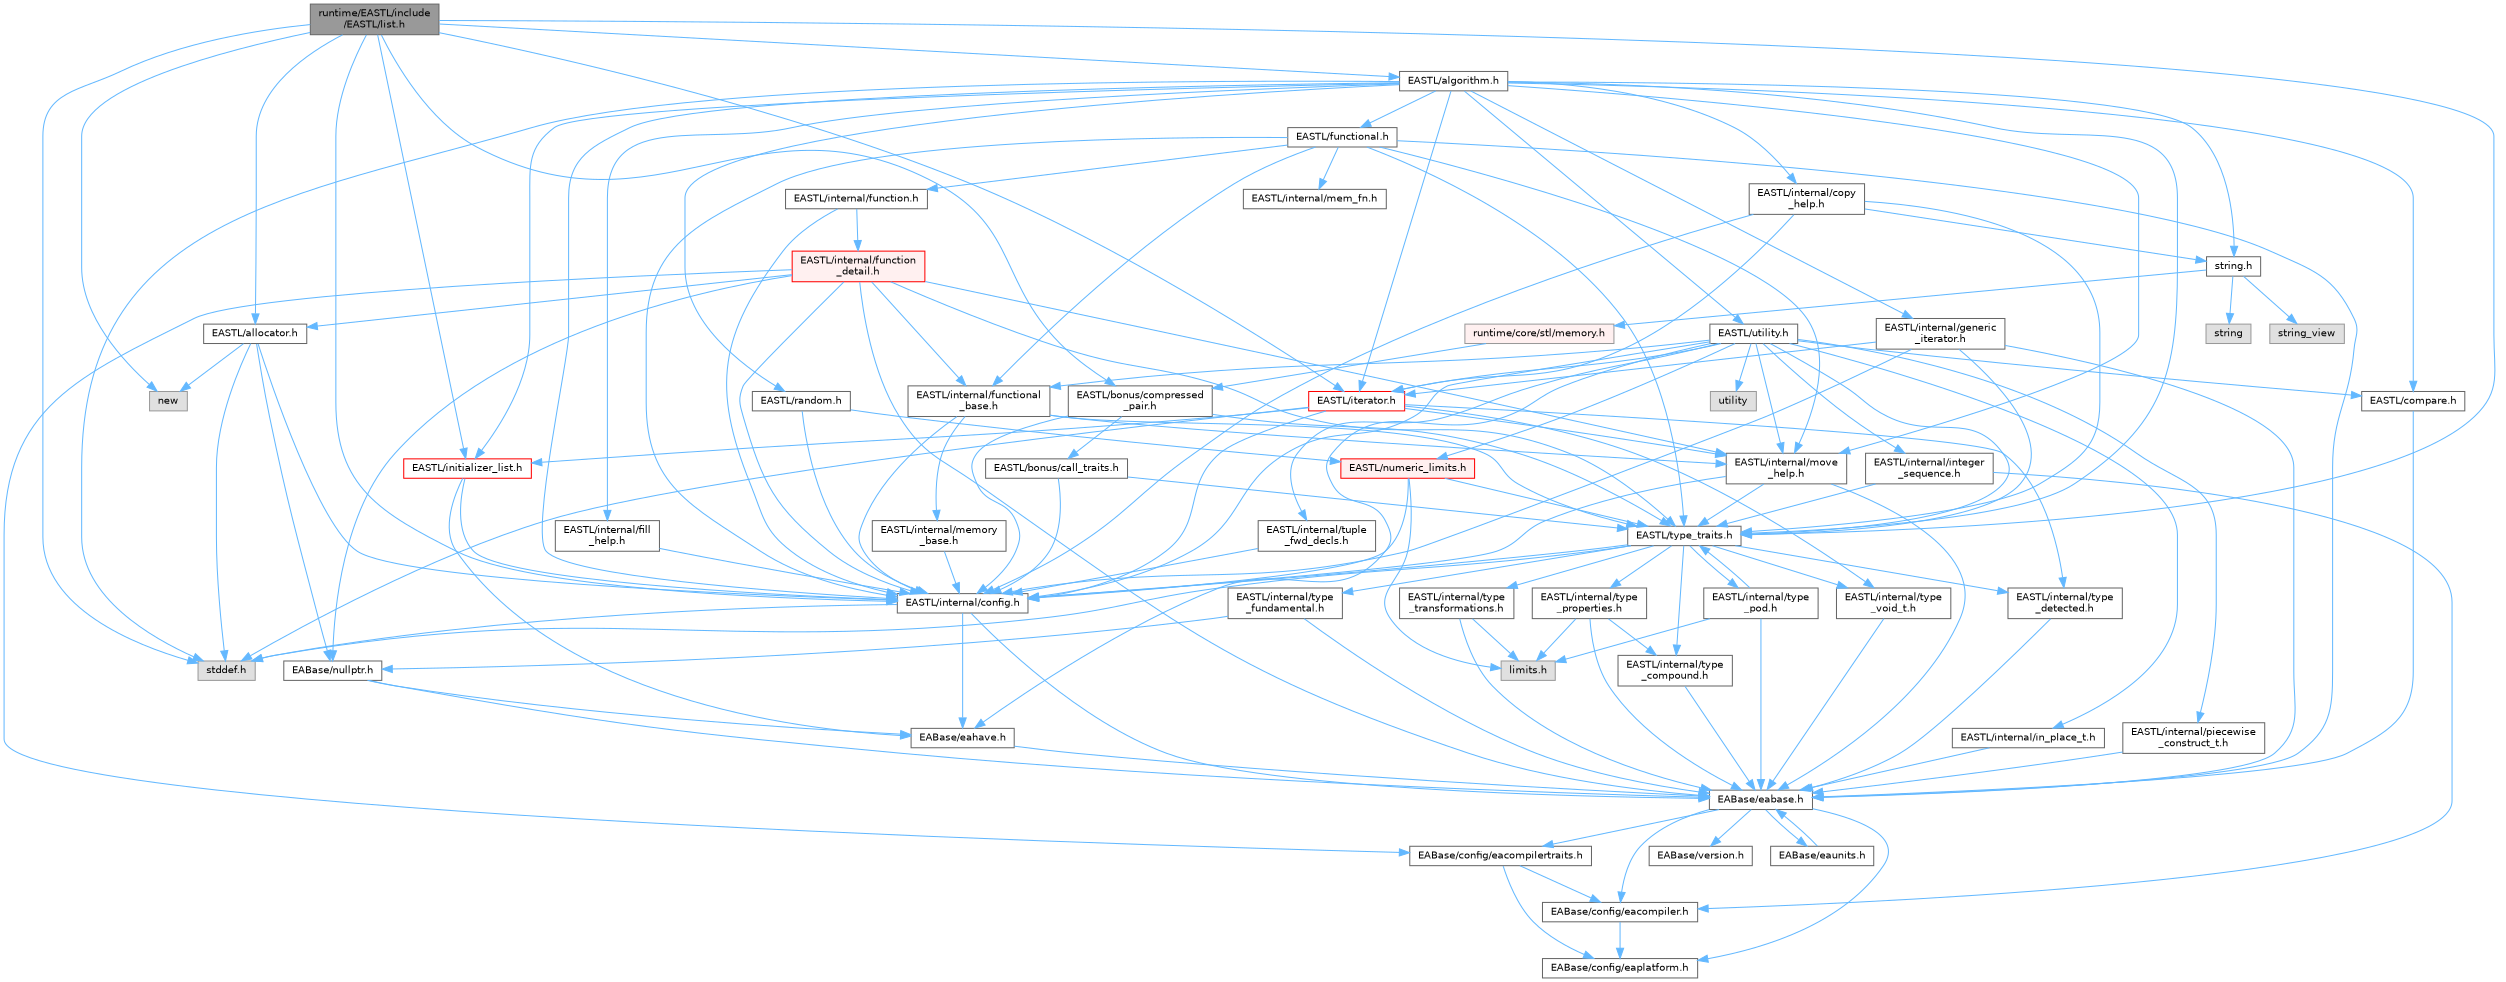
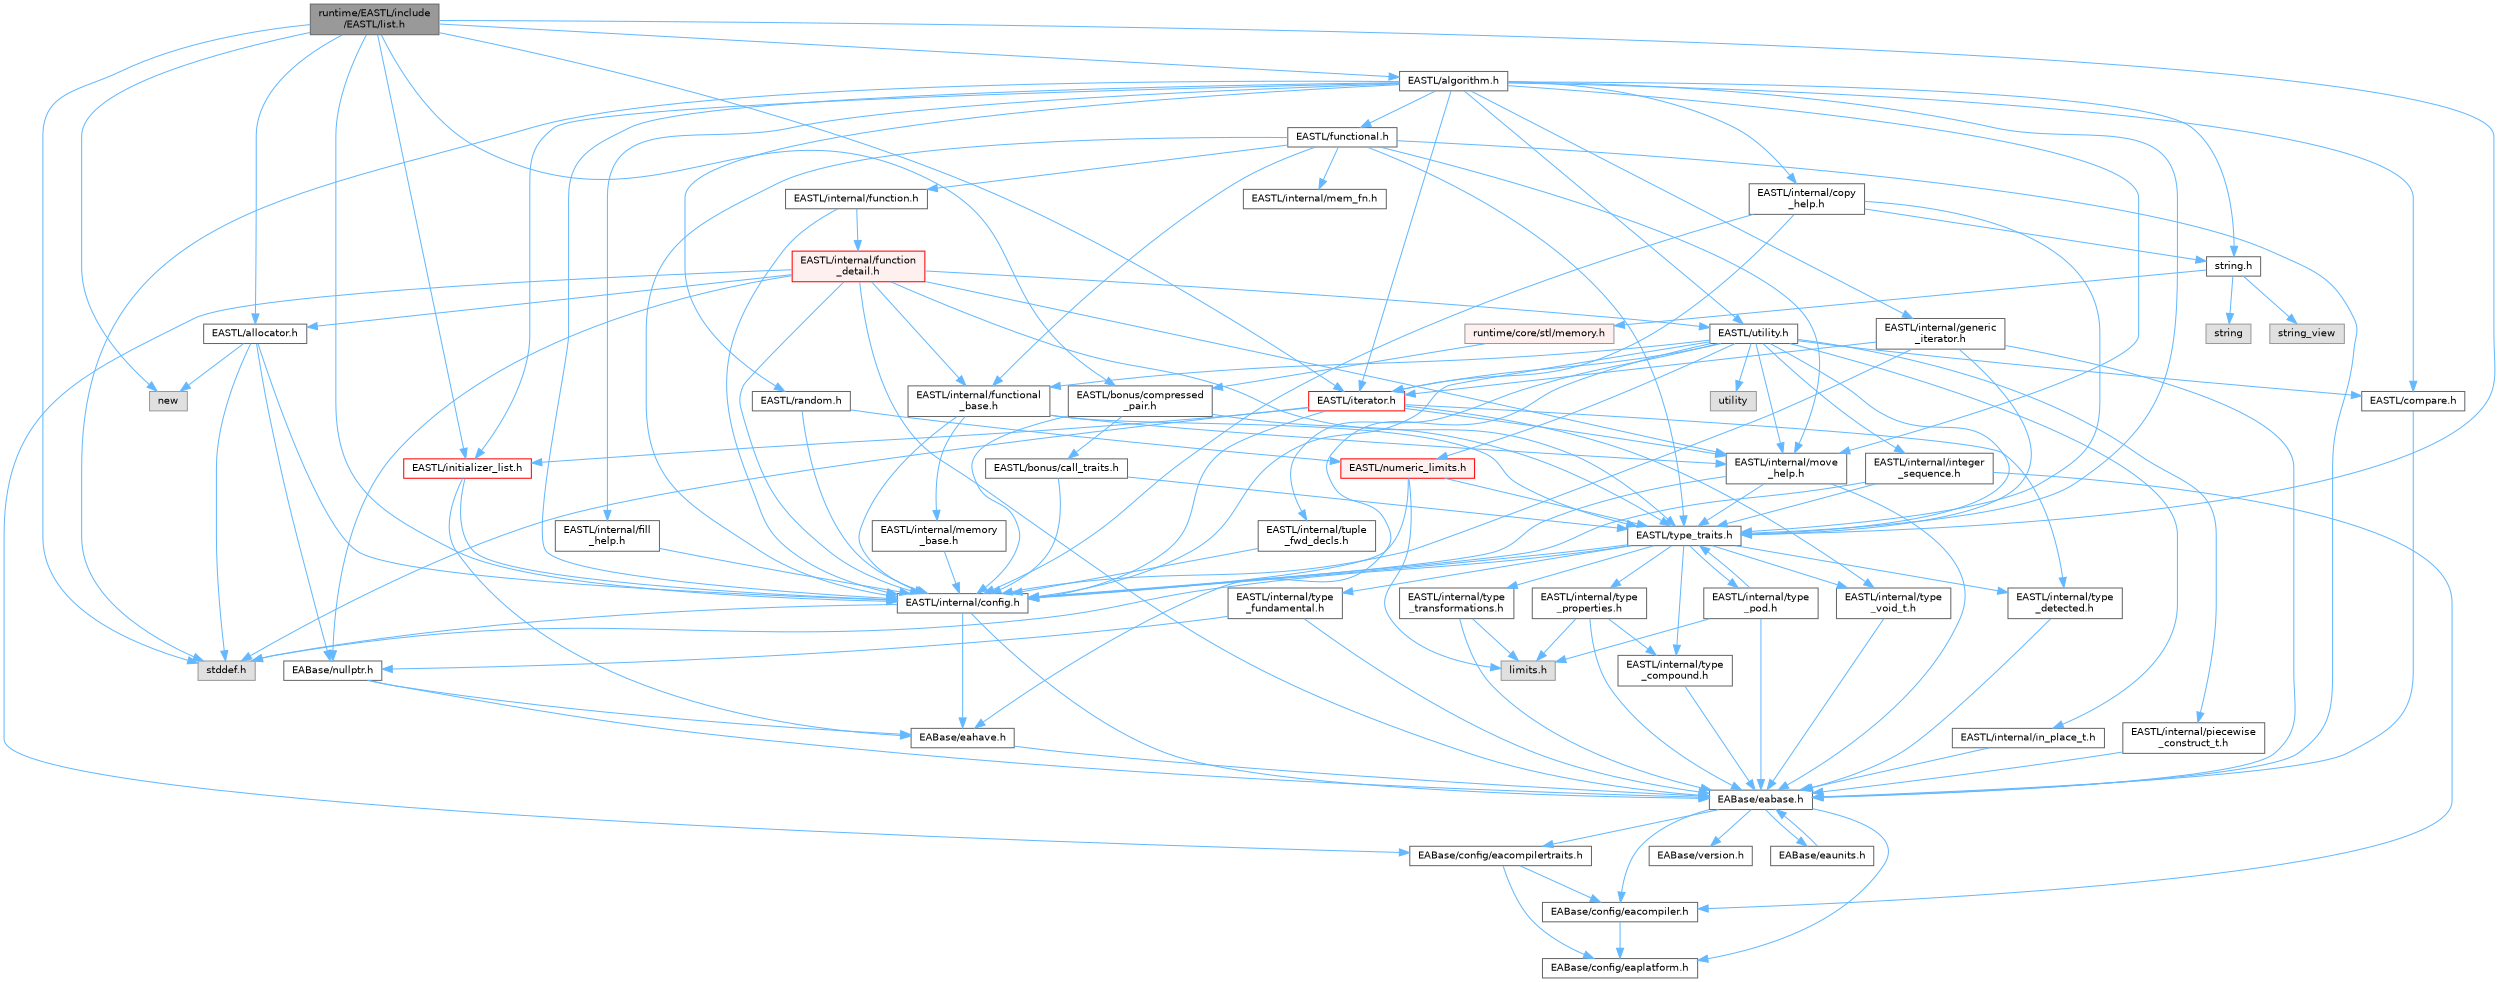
edge "EASTL/internal/function _detail.h" -> "EASTL/utility.h": added
edge "EASTL/internal/integer _sequence.h" -> "EASTL/internal/config.h": added
